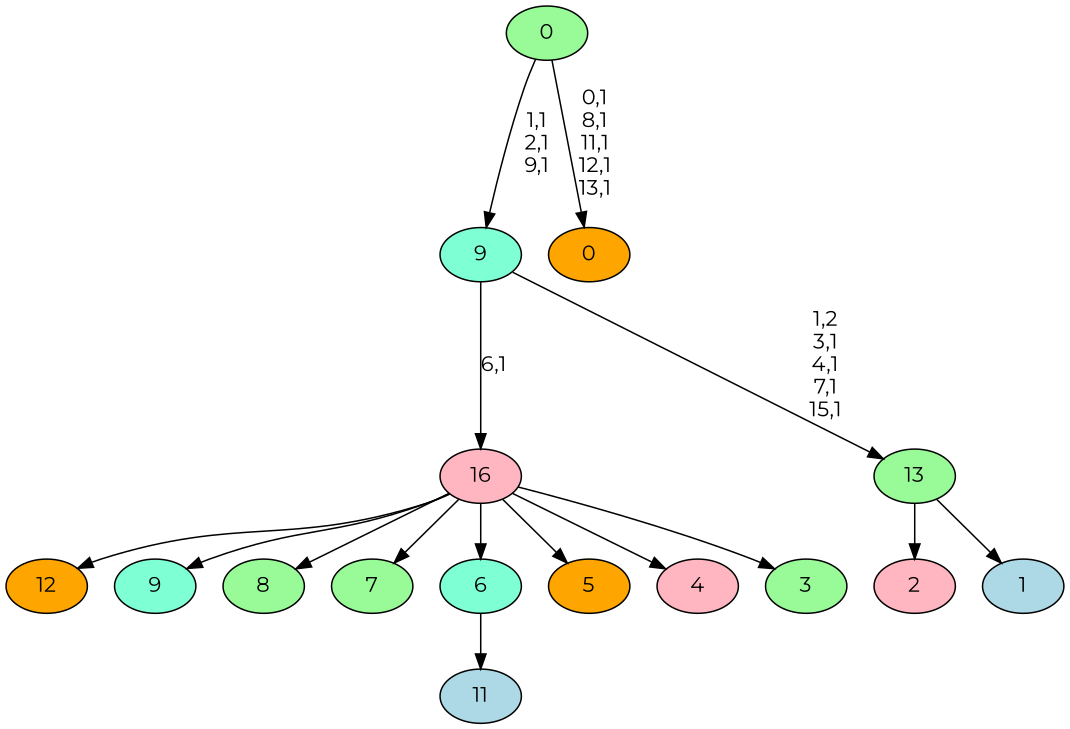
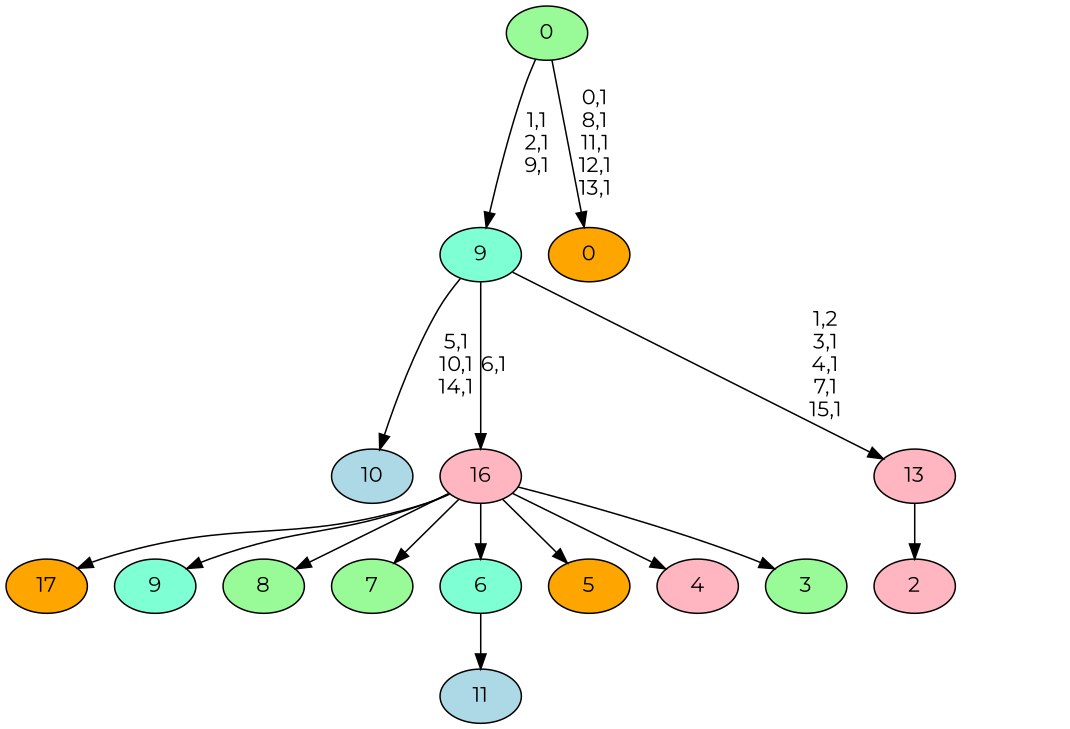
node "10": added
node "13": fillcolor palegreen -> lightpink
node "12": label "12" -> "17"
node "1": removed
